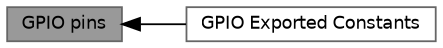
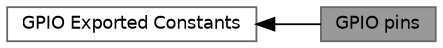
edge "GPIO Exported Constants" -> "GPIO pins": reversed
